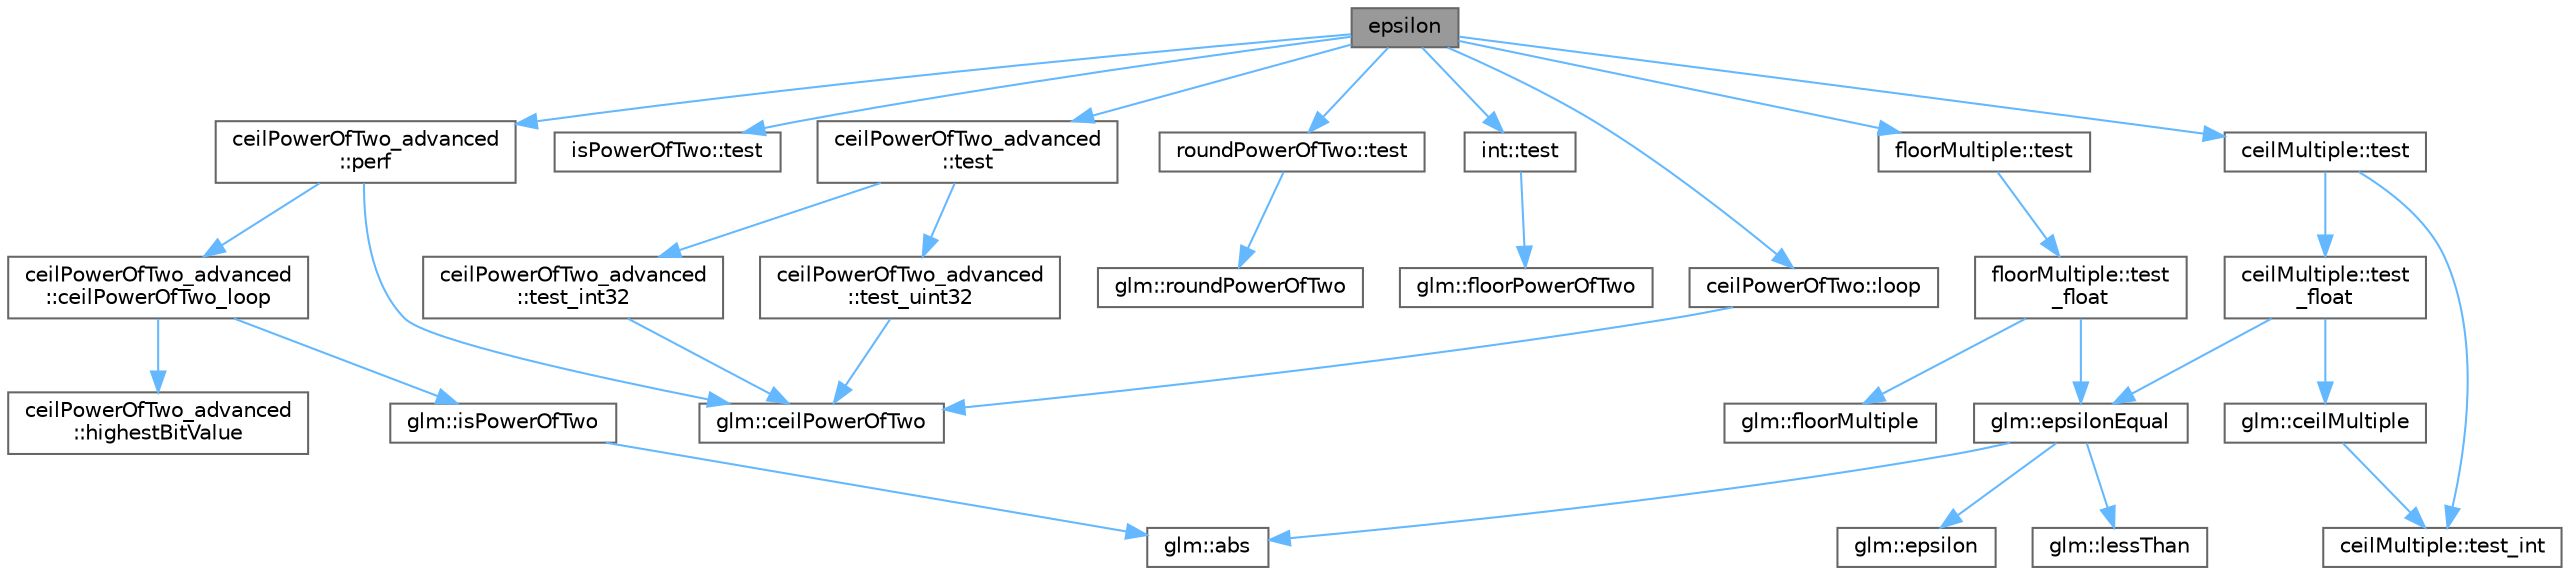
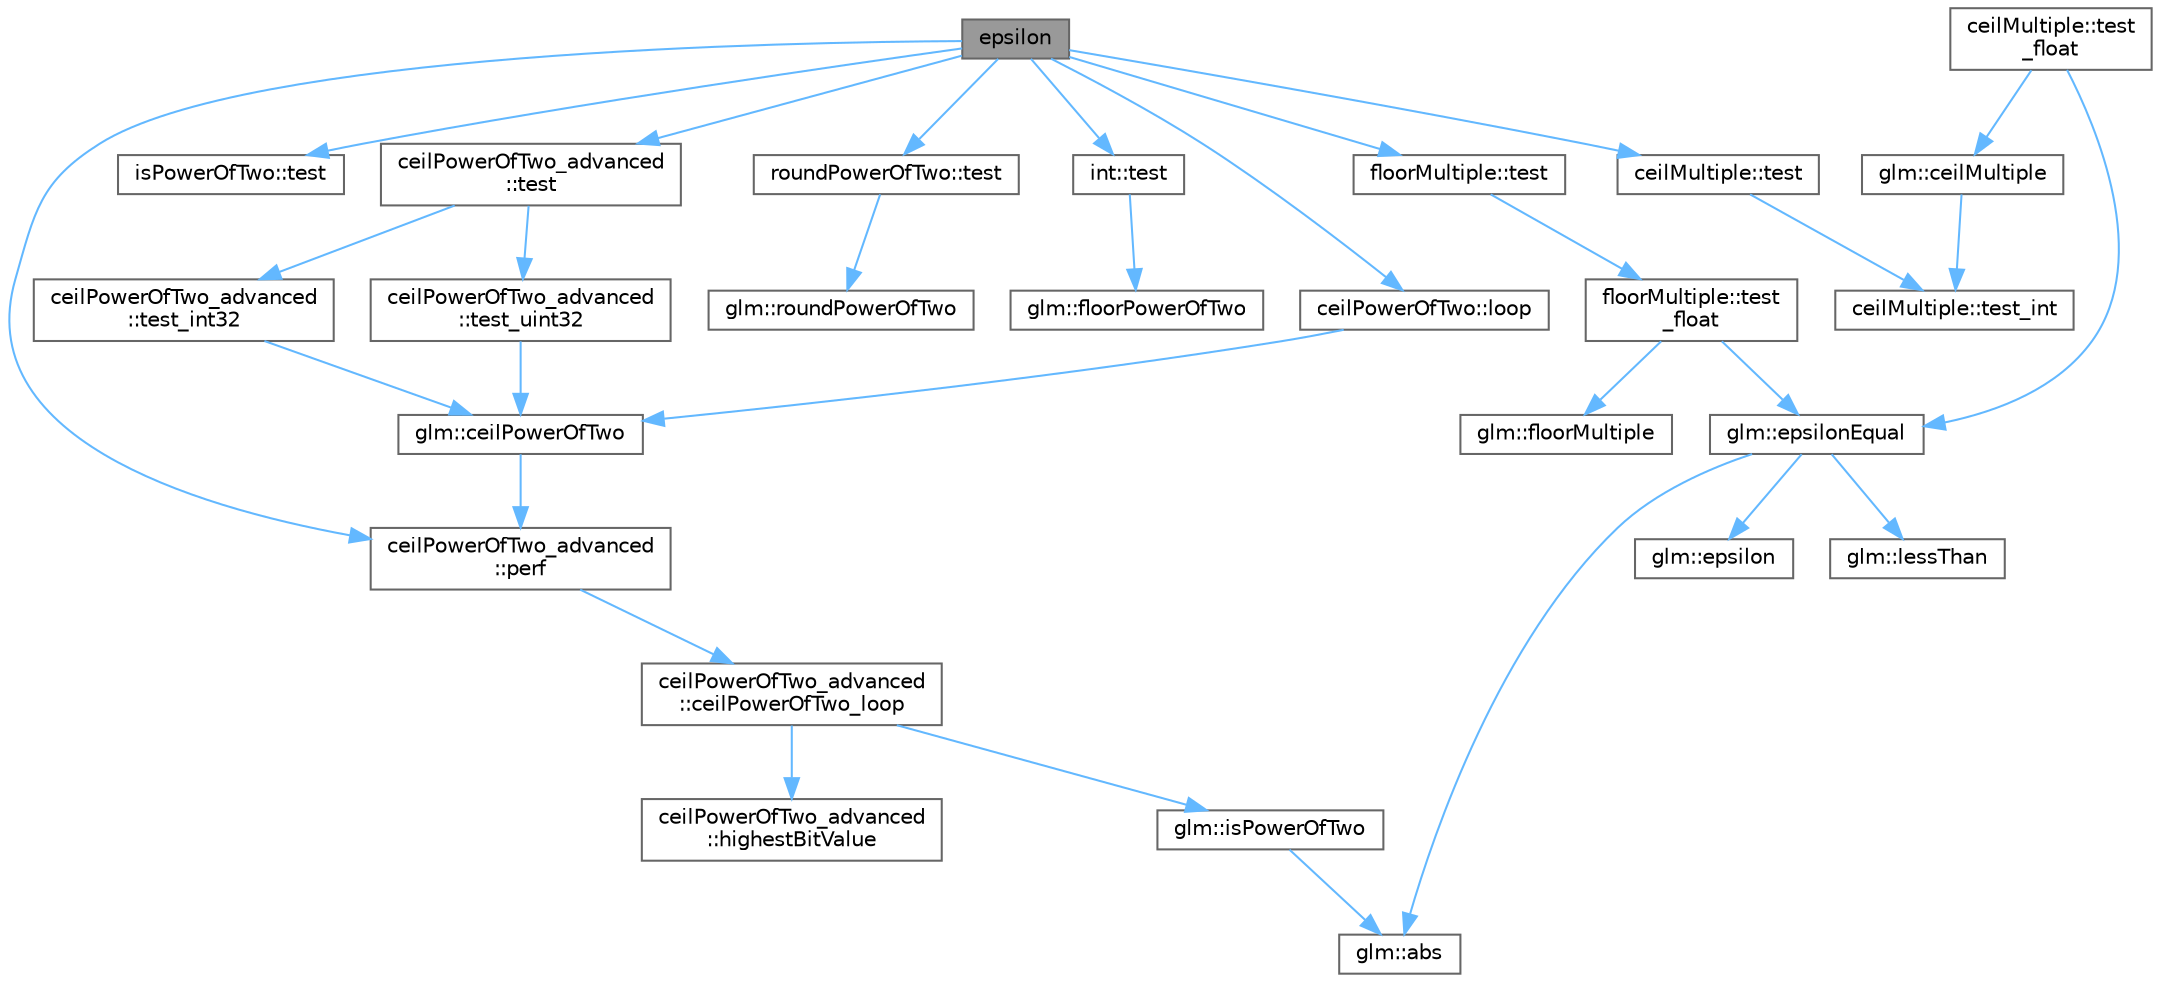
edge "ceilMultiple::test" -> "ceilMultiple::test _float": removed
edge "ceilPowerOfTwo_advanced ::perf" -> "glm::ceilPowerOfTwo": reversed
